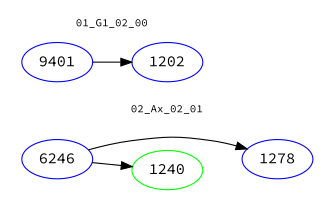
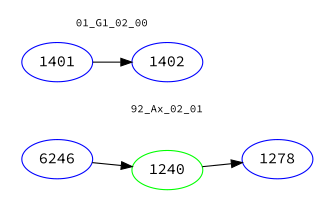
node "9401": label "9401" -> "1401"
node "1202": label "1202" -> "1402"
cluster "02_Ax_02_01": label "02_Ax_02_01" -> "92_Ax_02_01"
edge "6246" -> "1278": now "1240" -> "1278"
